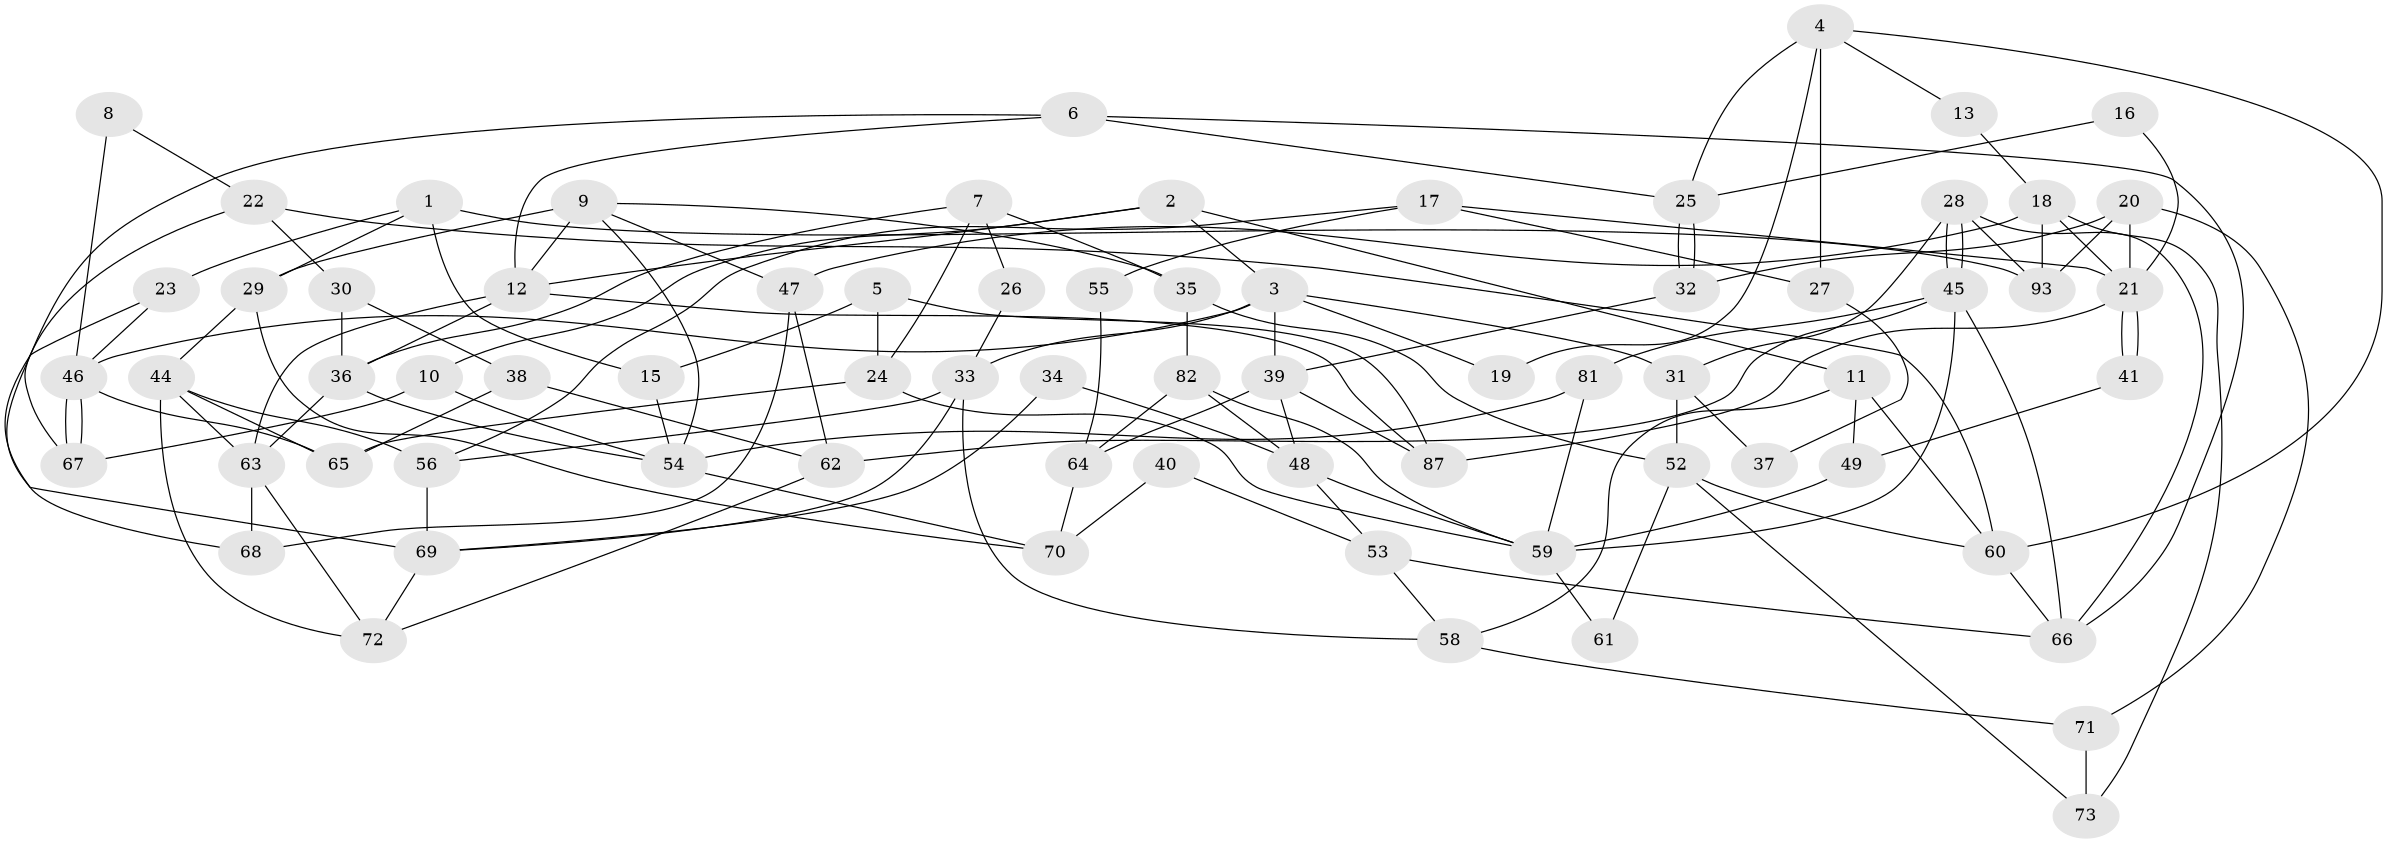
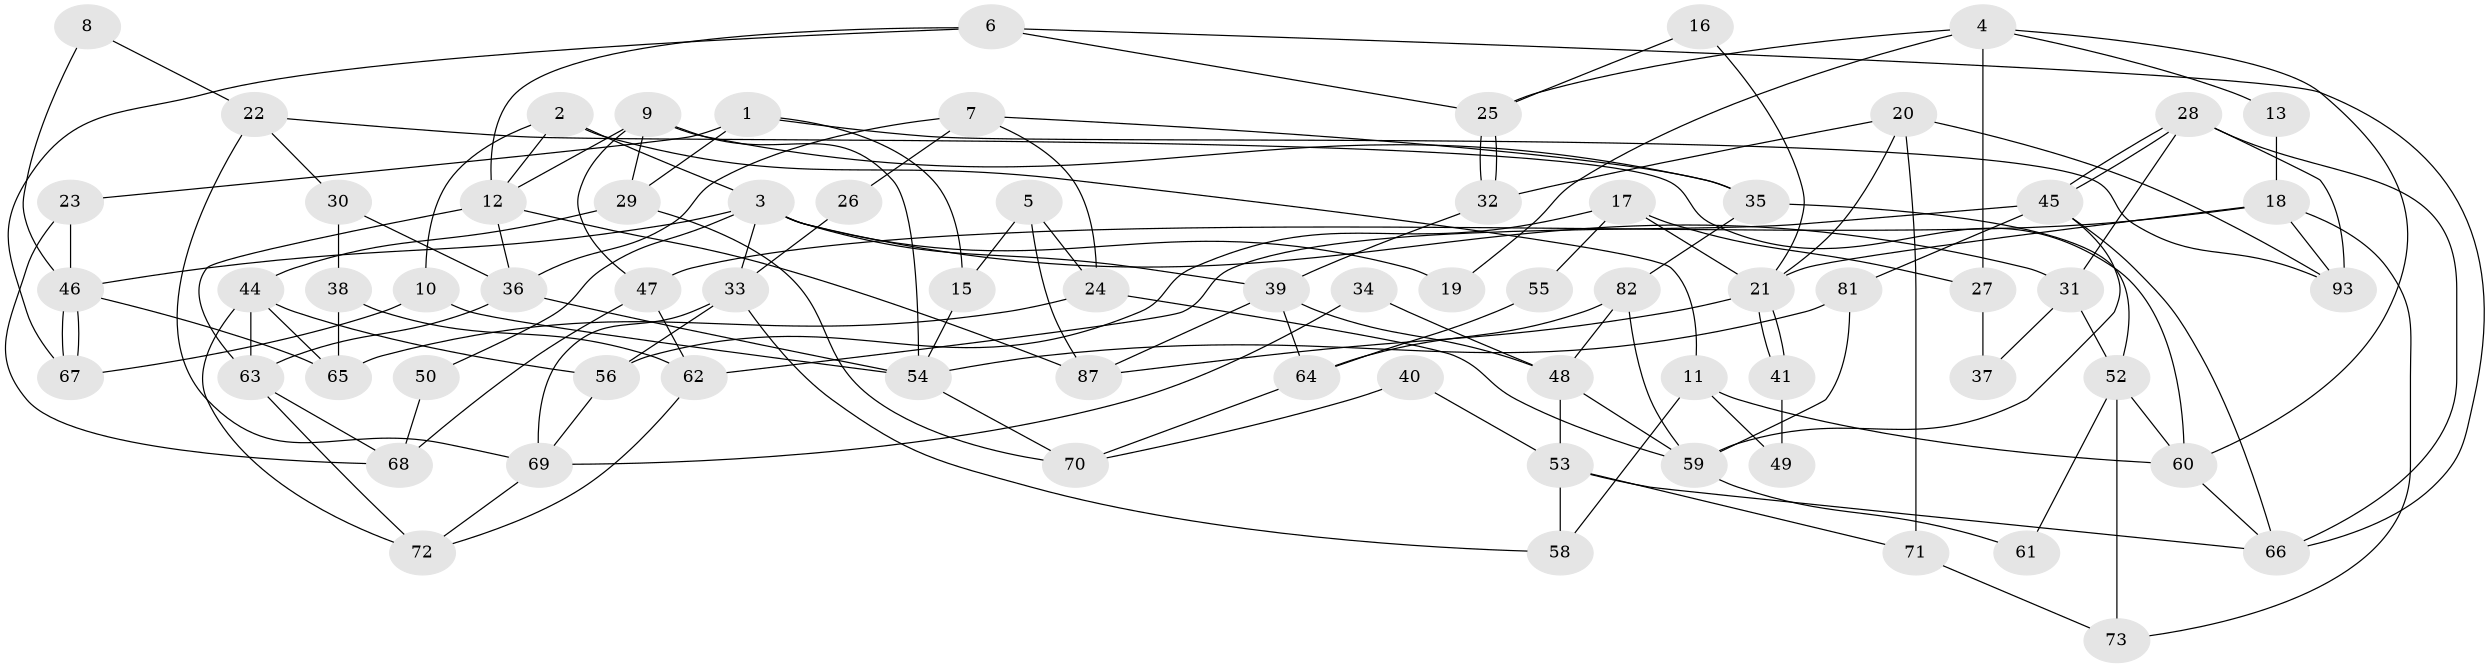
node "50": added
edge "49" -- "59": removed
edge "58" -- "71": now "53" -- "71"
